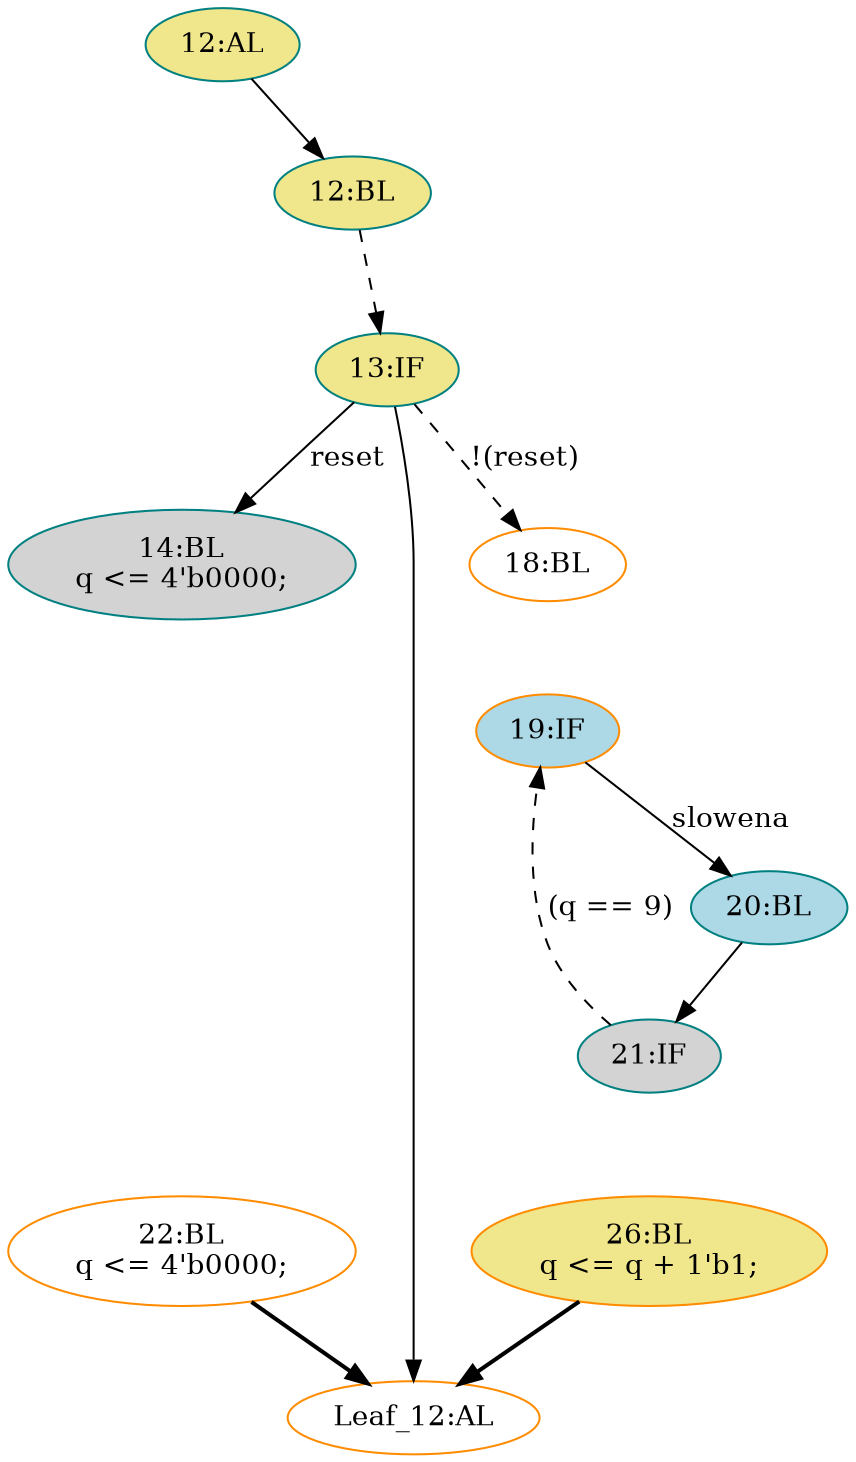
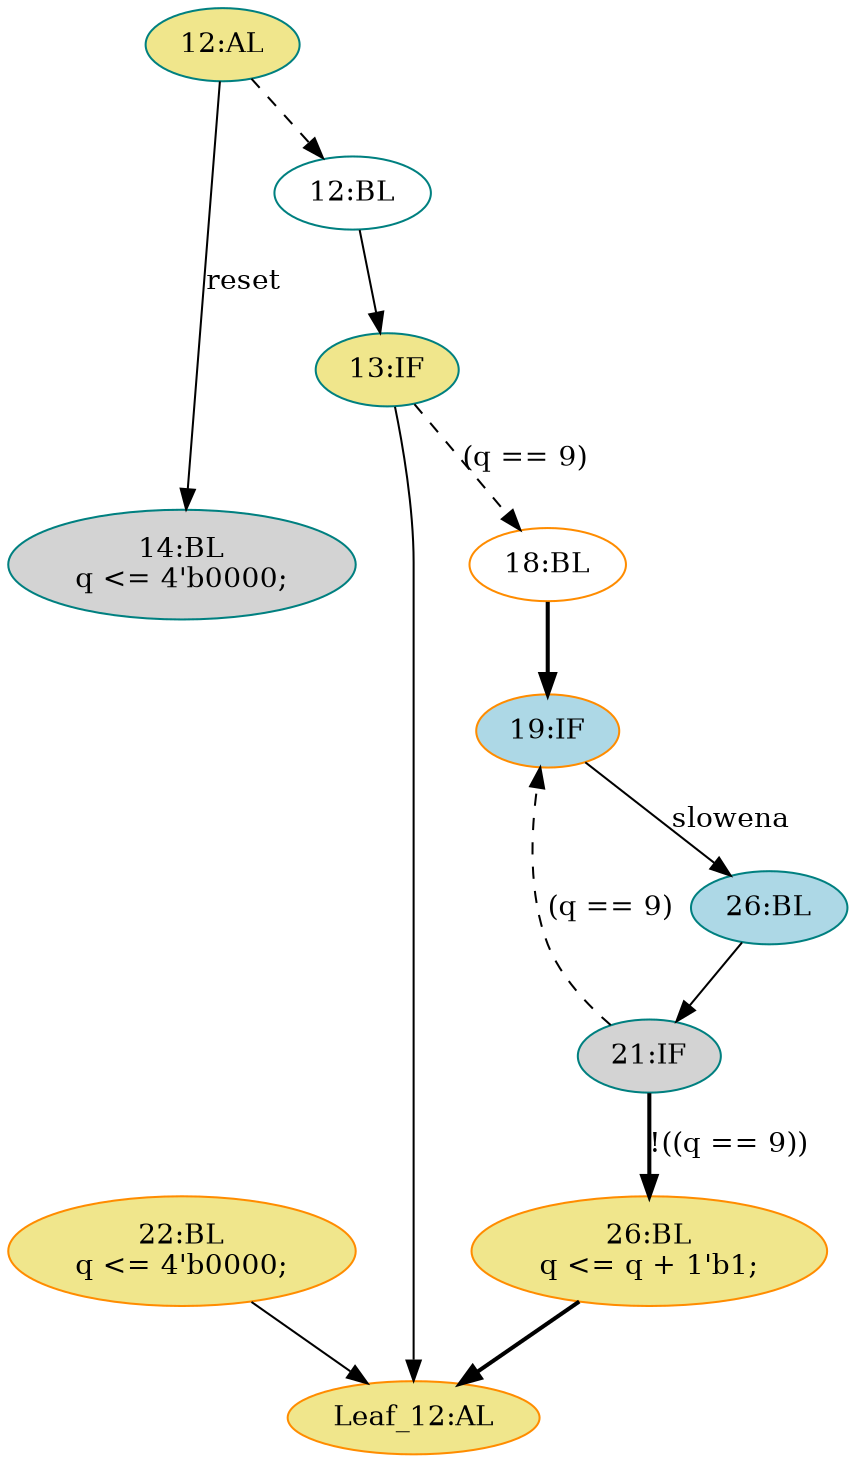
edge "12:AL" -> "12:BL": style solid -> dashed
node "12:BL": fillcolor khaki -> white
edge "12:BL" -> "13:IF": style dashed -> solid
edge "13:IF" -> "14:BL q <= 4'b0000;": now "12:AL" -> "14:BL q <= 4'b0000;"
edge "13:IF" -> "18:BL": label "!(reset)" -> "(q == 9)"
edge "18:BL" -> "19:IF": added
node "20:BL": label "20:BL" -> "26:BL"
edge "21:IF" -> "26:BL q <= q + 1'b1;": added, label "!((q == 9))"
node "22:BL q <= 4'b0000;": fillcolor white -> khaki
edge "22:BL q <= 4'b0000;" -> "Leaf_12:AL": style bold -> solid
node "Leaf_12:AL": fillcolor white -> khaki
